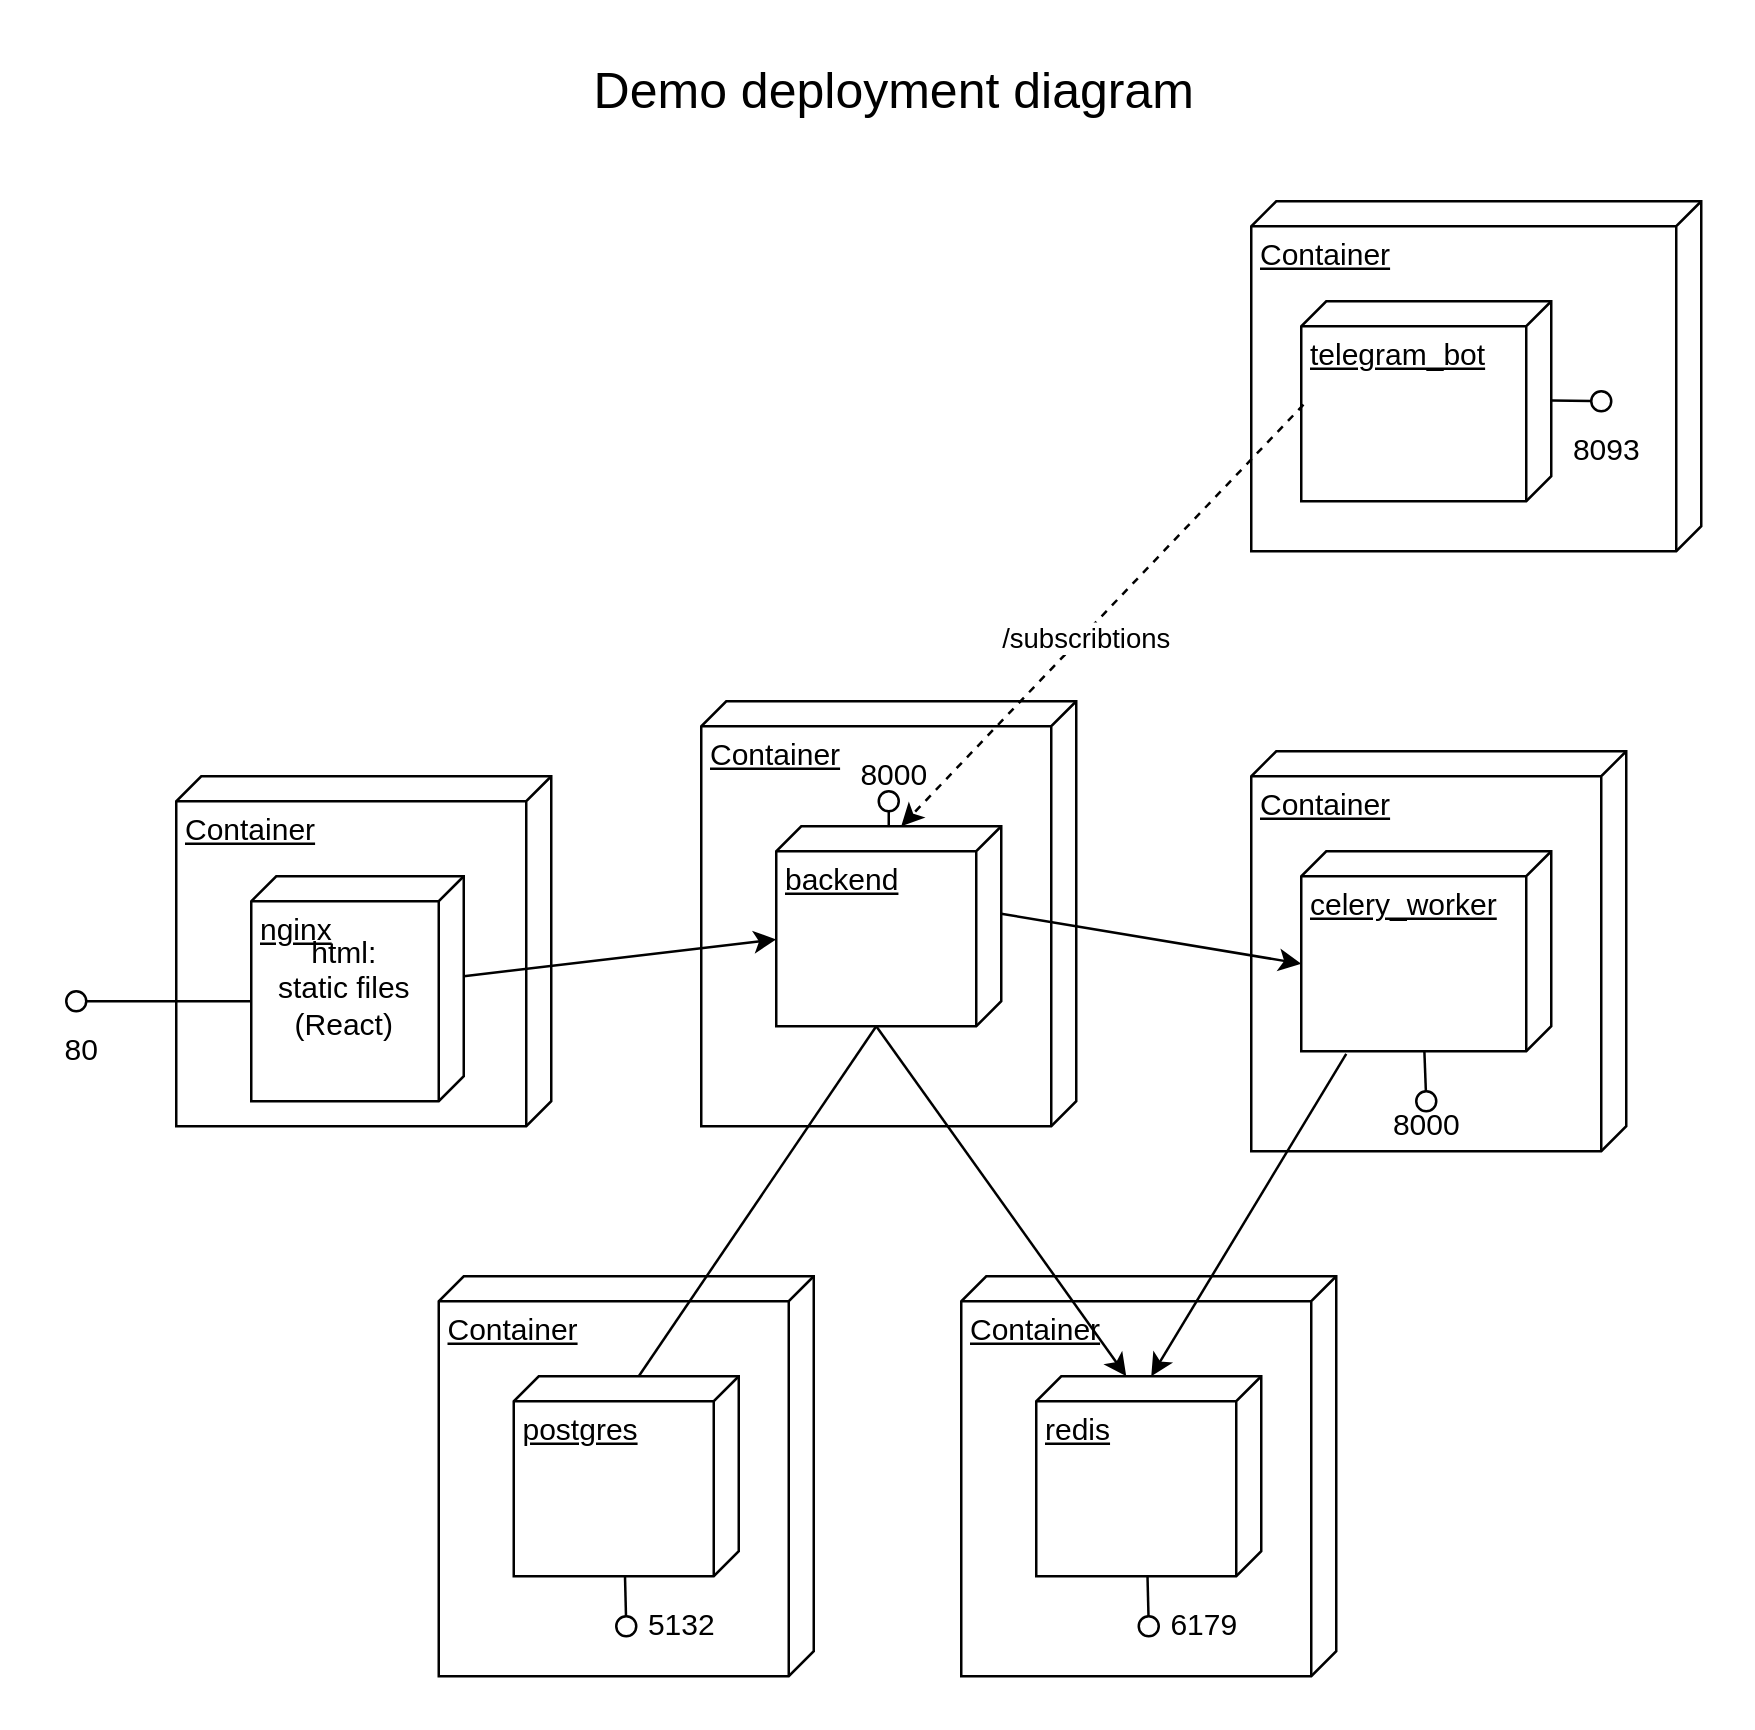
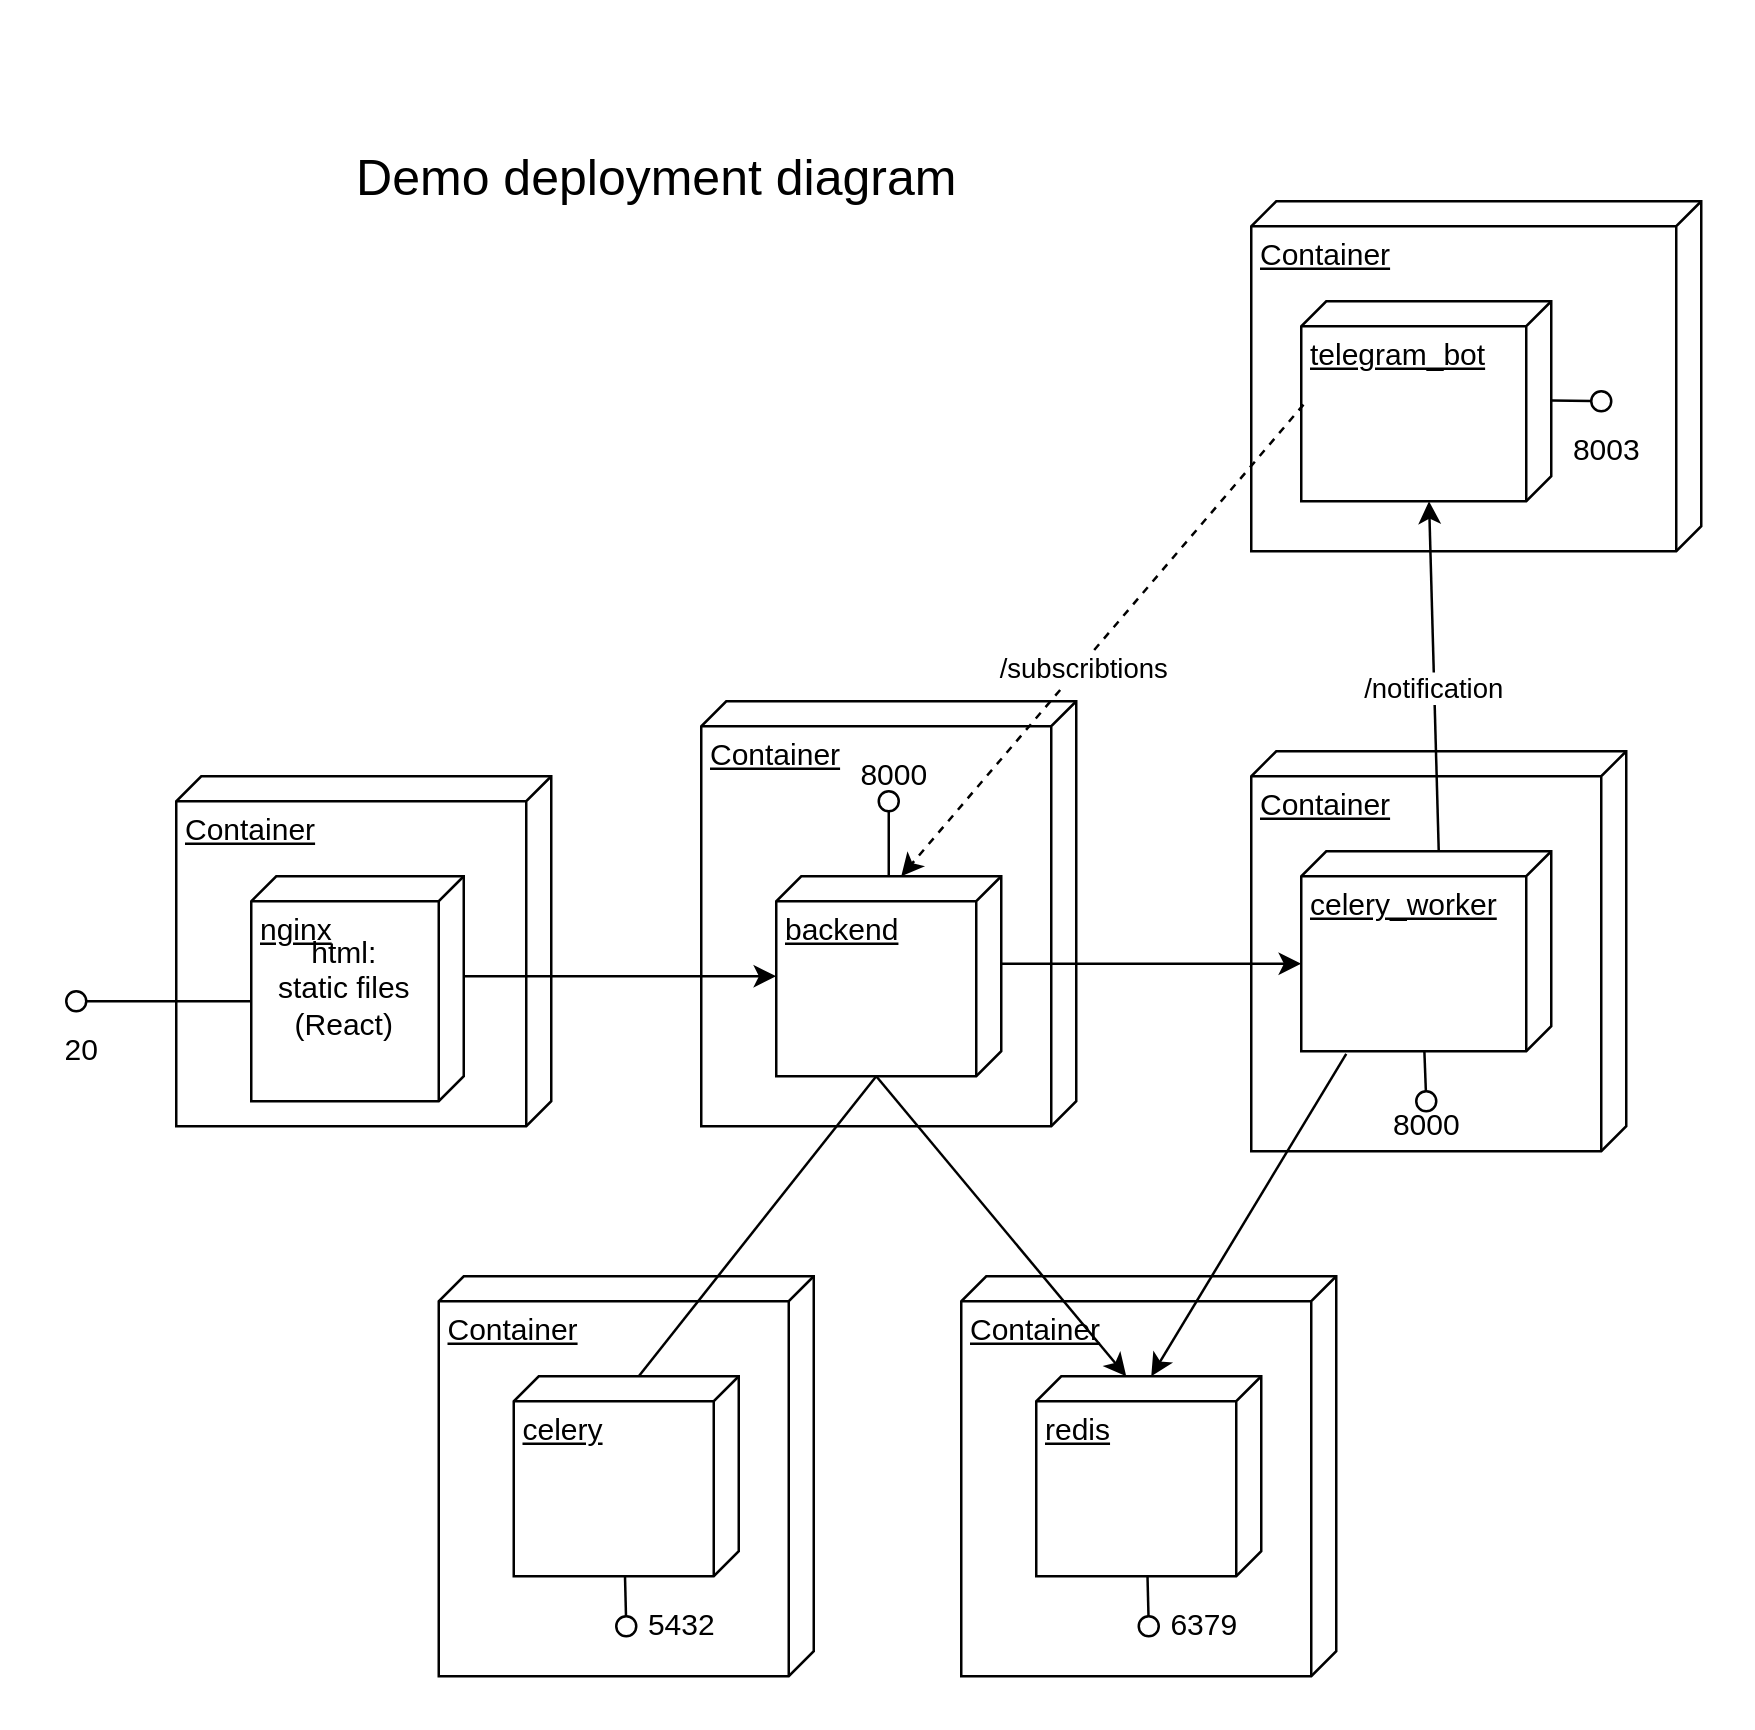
node "Demo deployment diagram": moved (895, 89) -> (658, 176)
node "8093": label "8093" -> "8003"
edge "celery_worker" -> "telegram_bot": added, label "/notification"
node "backend": moved (889, 926) -> (889, 976)
node "80": label "80" -> "20"
node "postgres": label "postgres" -> "celery"
node "5132": label "5132" -> "5432"
node "6179": label "6179" -> "6379"
